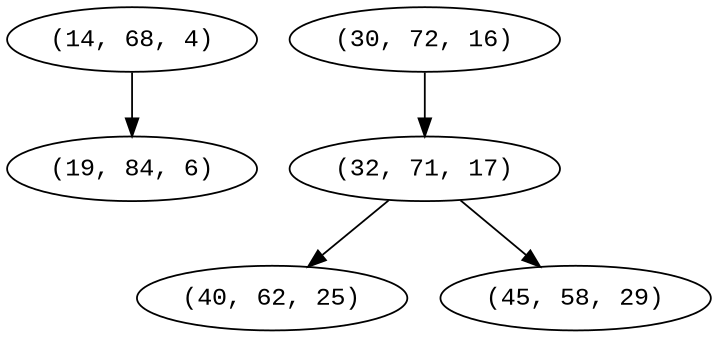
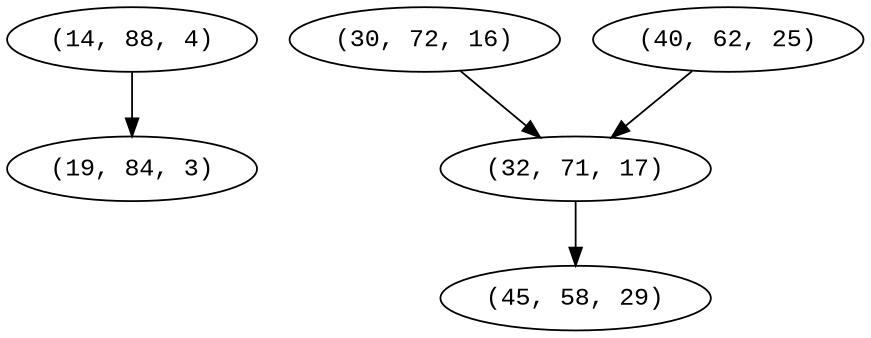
node "(14, 68, 4)": label "(14, 68, 4)" -> "(14, 88, 4)"
node "(19, 84, 6)": label "(19, 84, 6)" -> "(19, 84, 3)"
edge "(32, 71, 17)" -> "(40, 62, 25)": reversed
